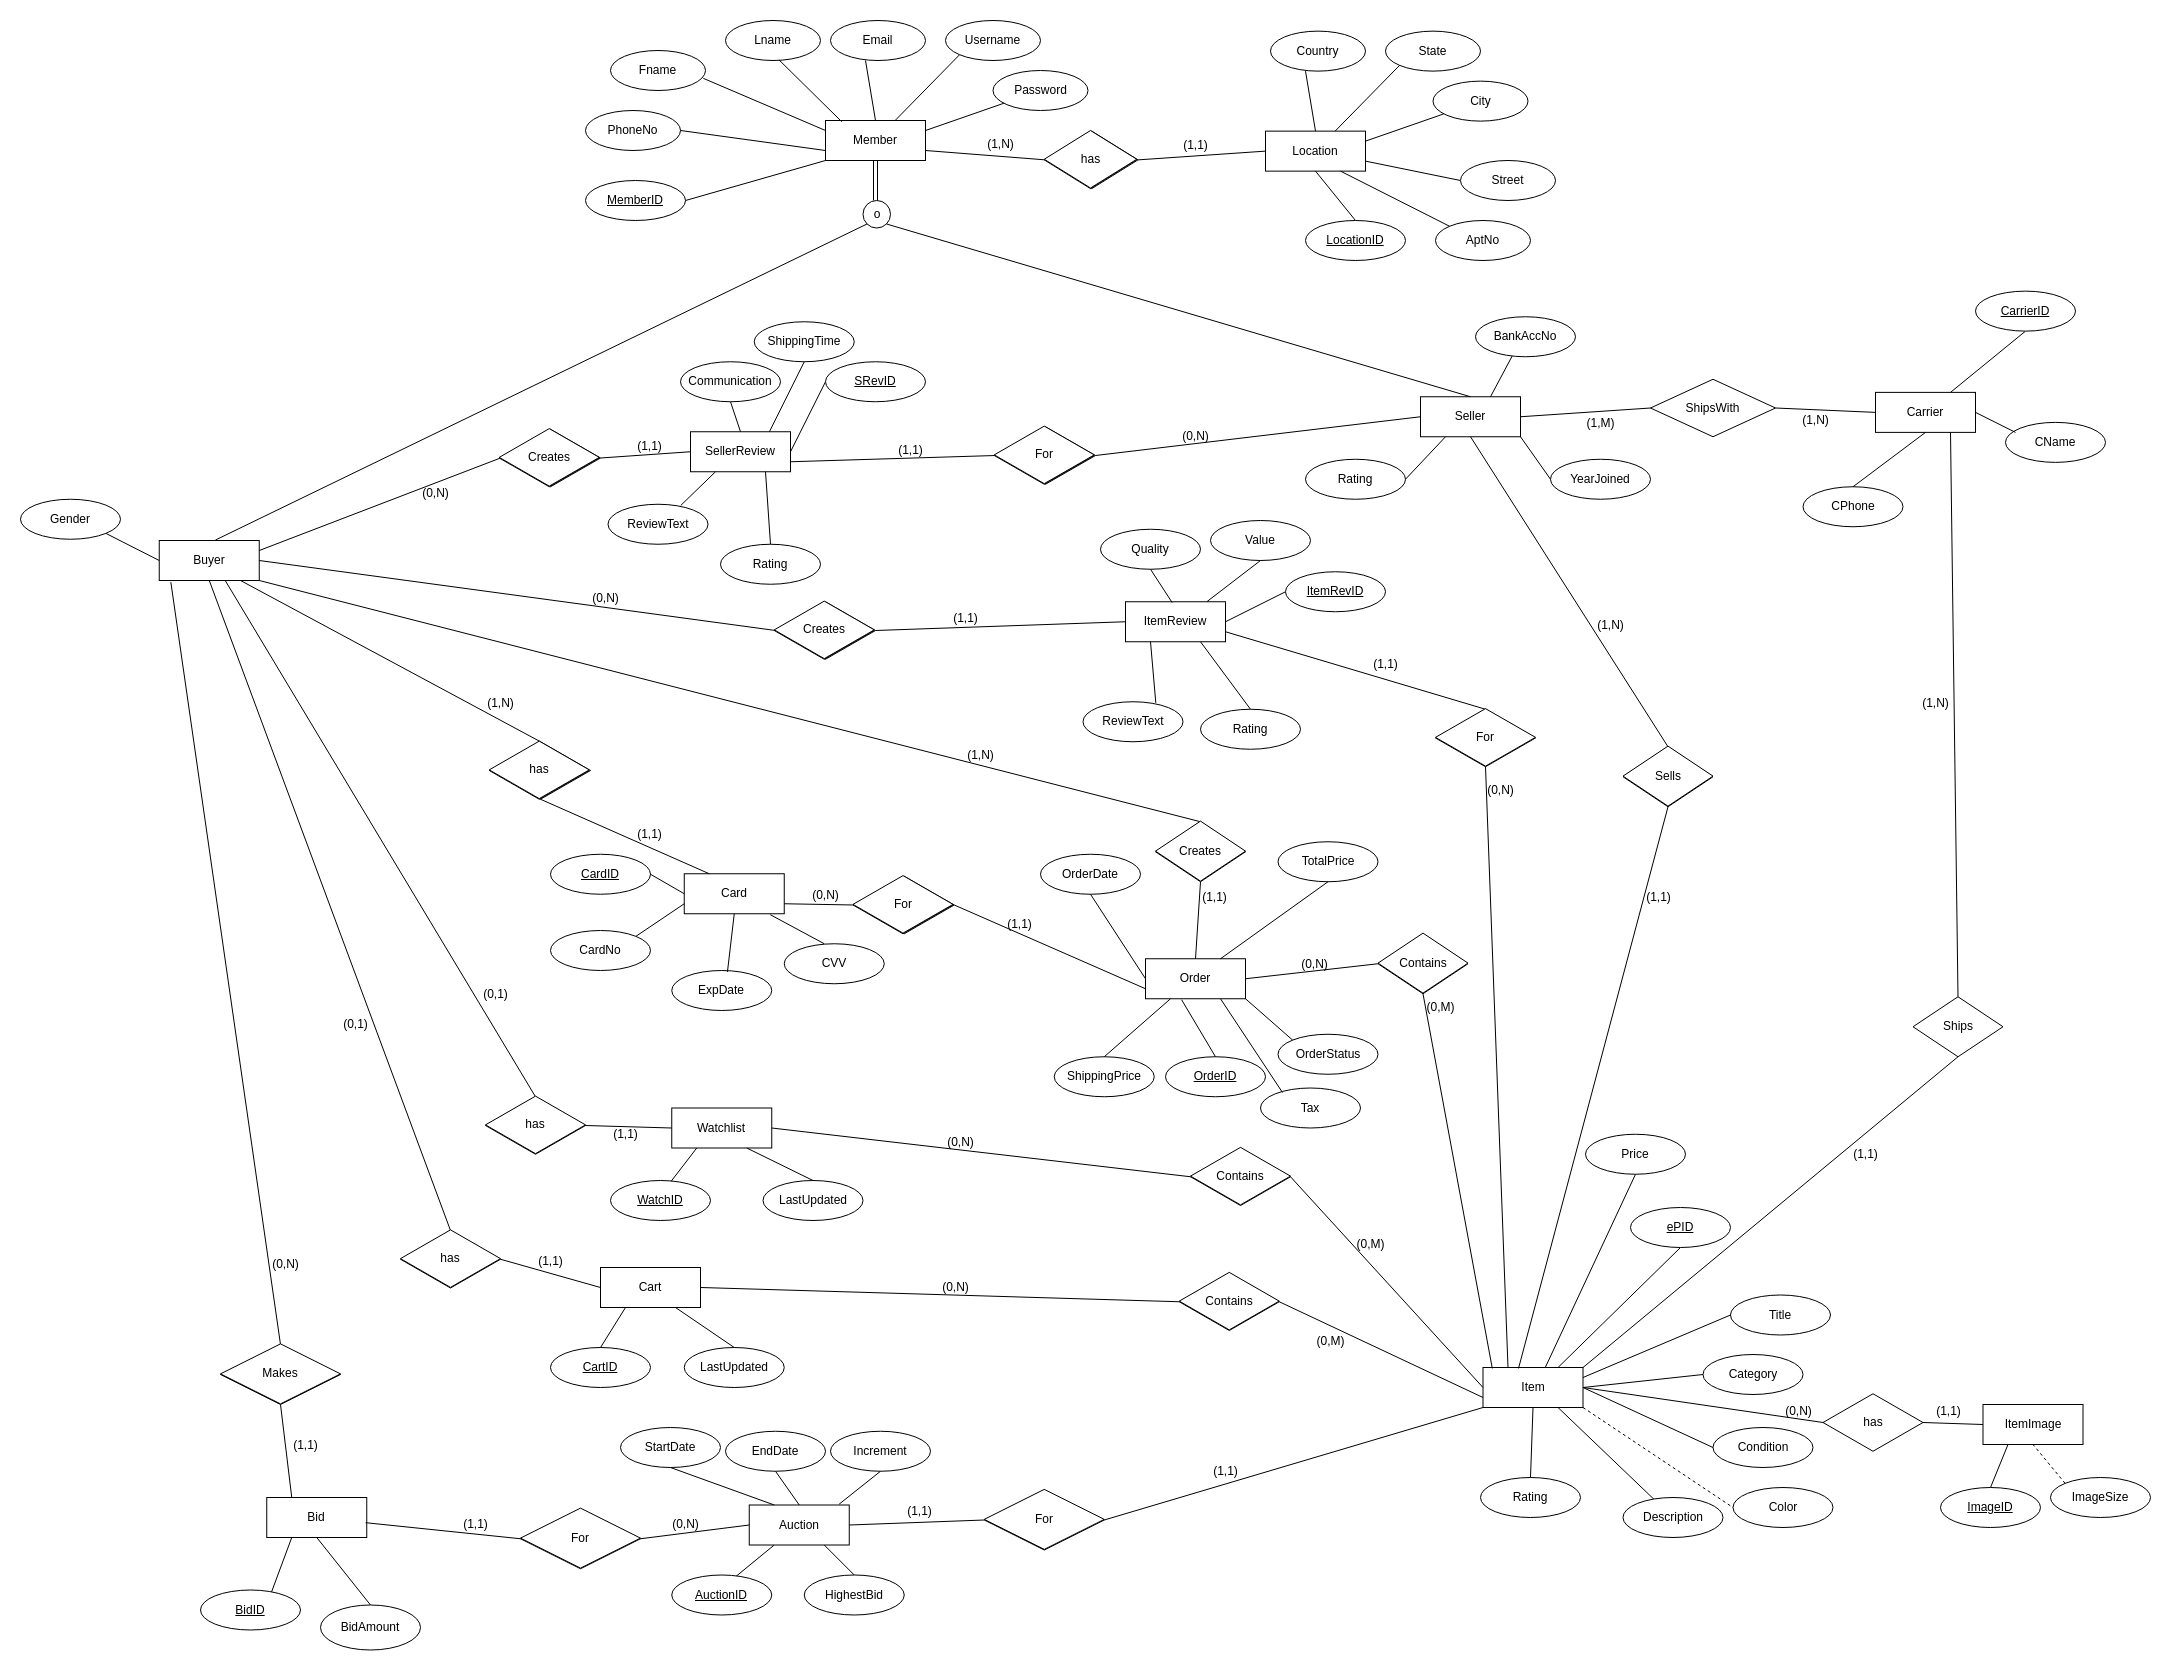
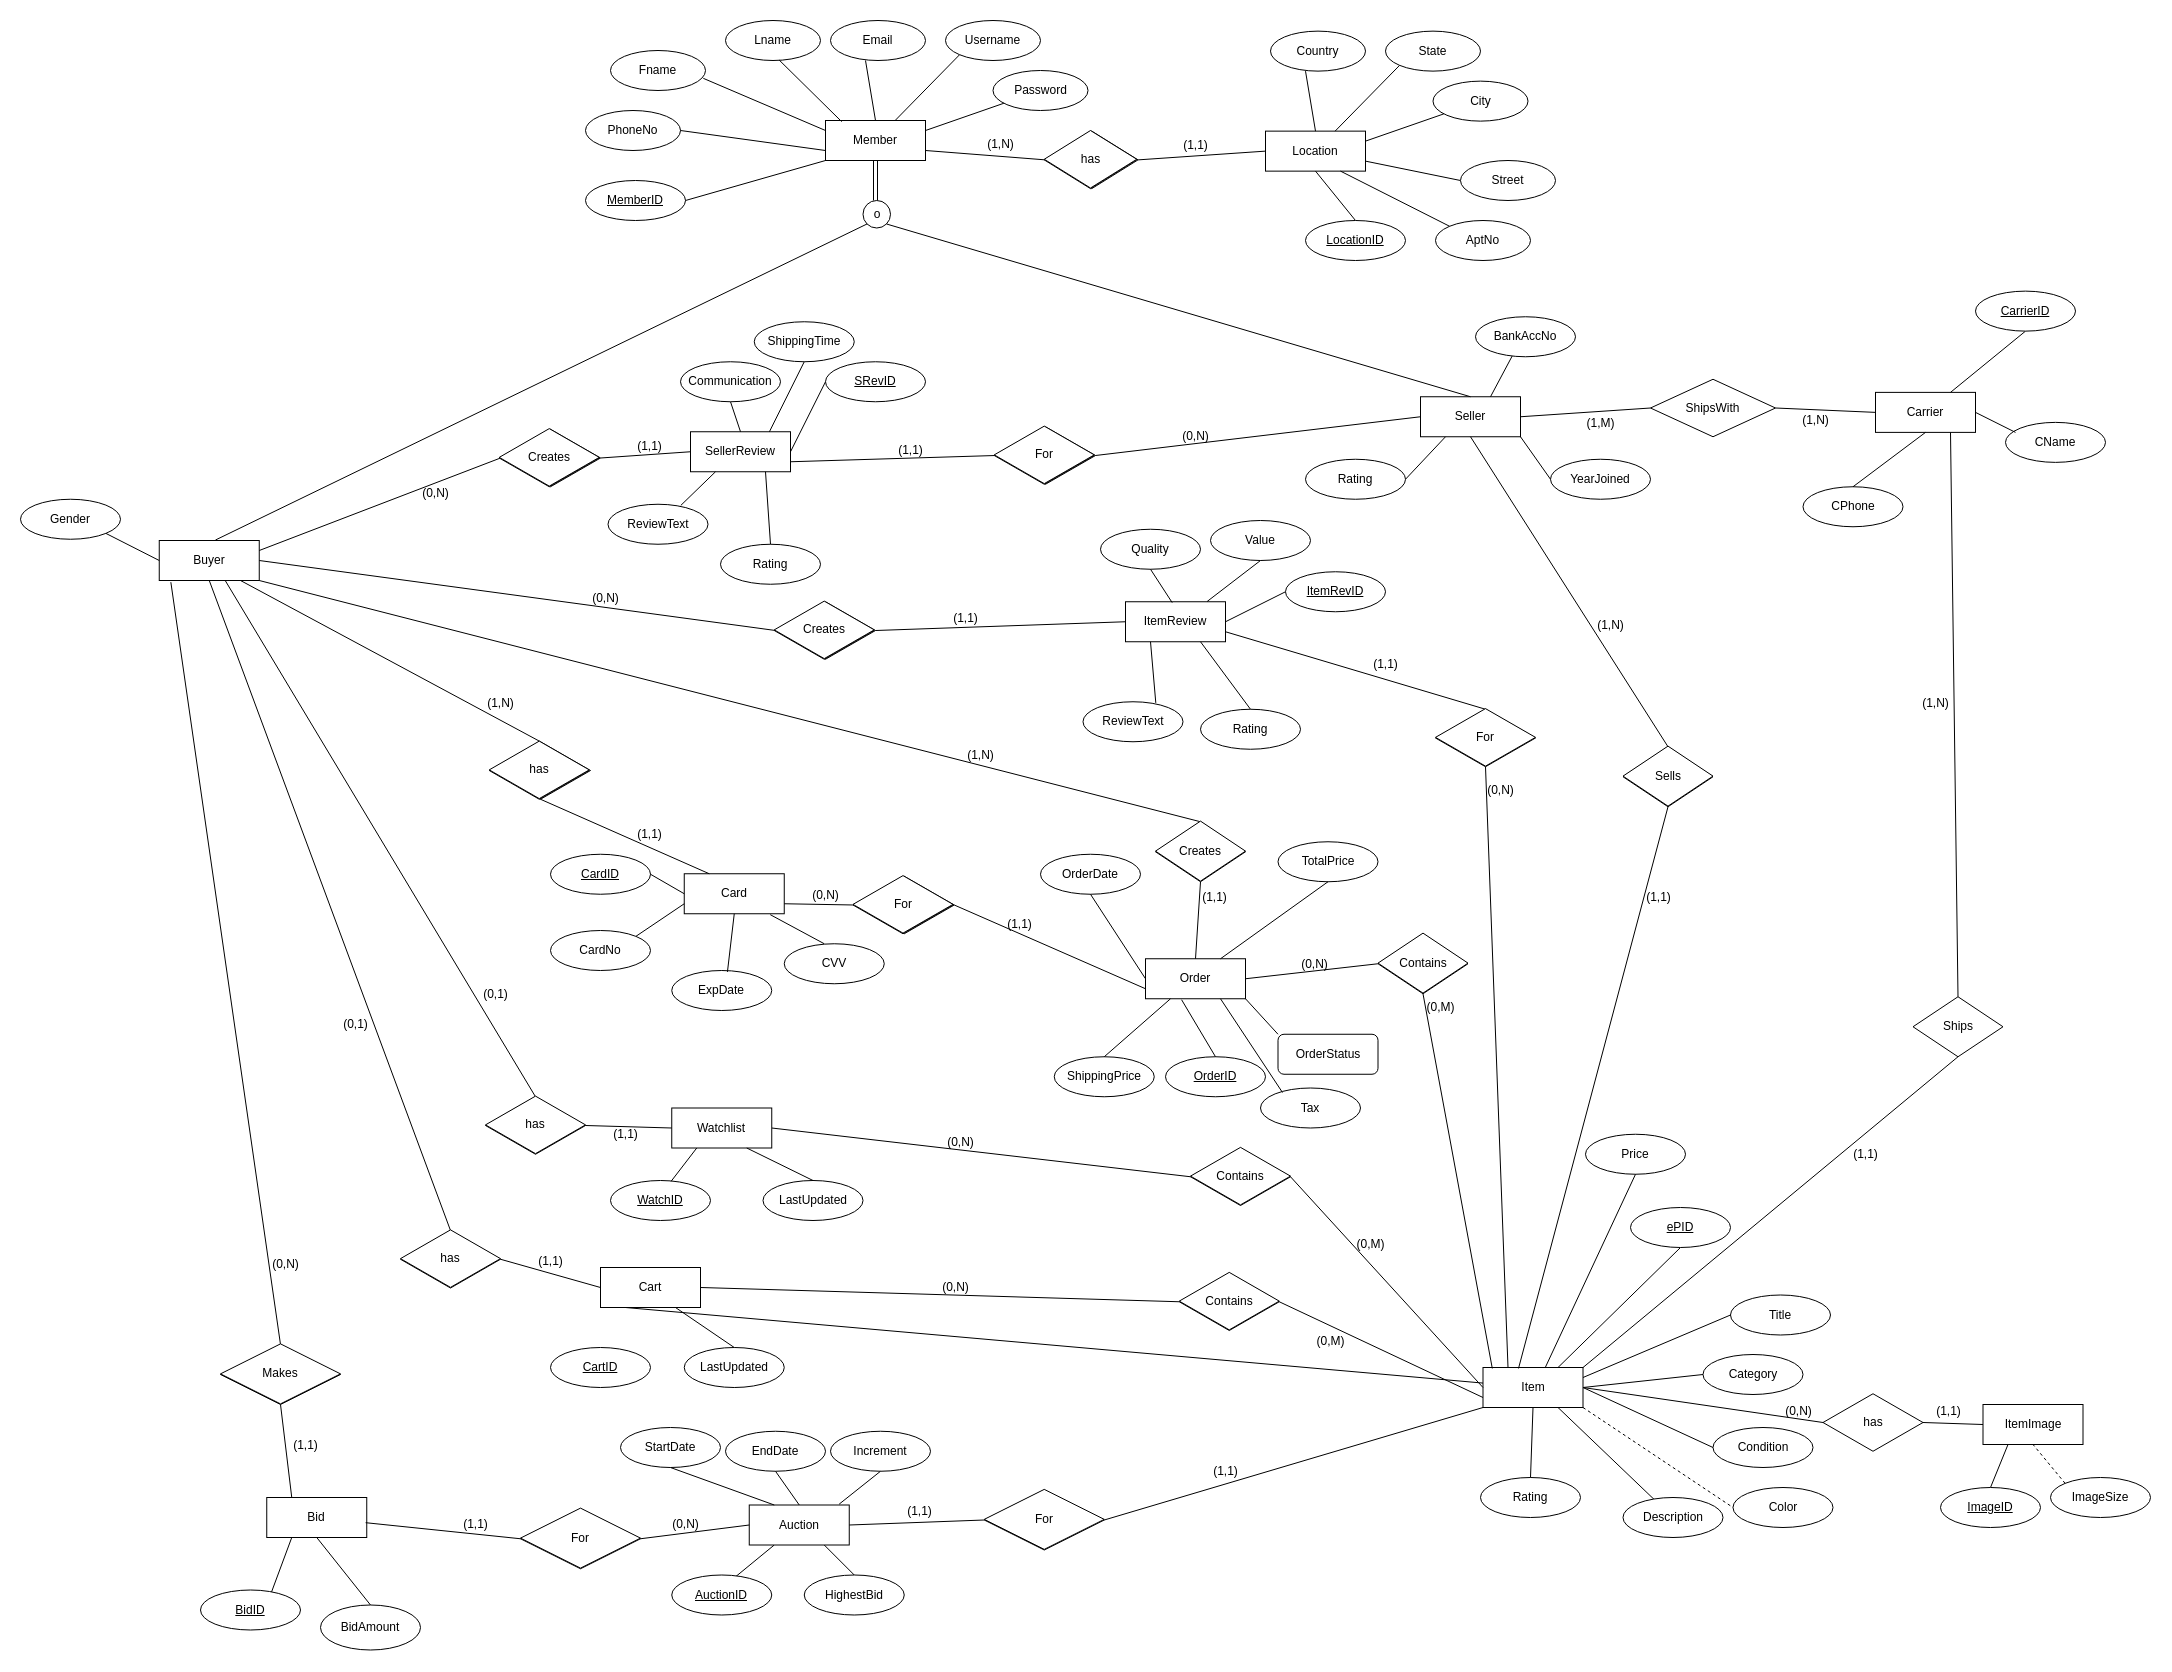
node "OrderStatus": shape ellipse -> rounded rectangle
edge "Cart" -- "CartID": now "Cart" -- "Item"
